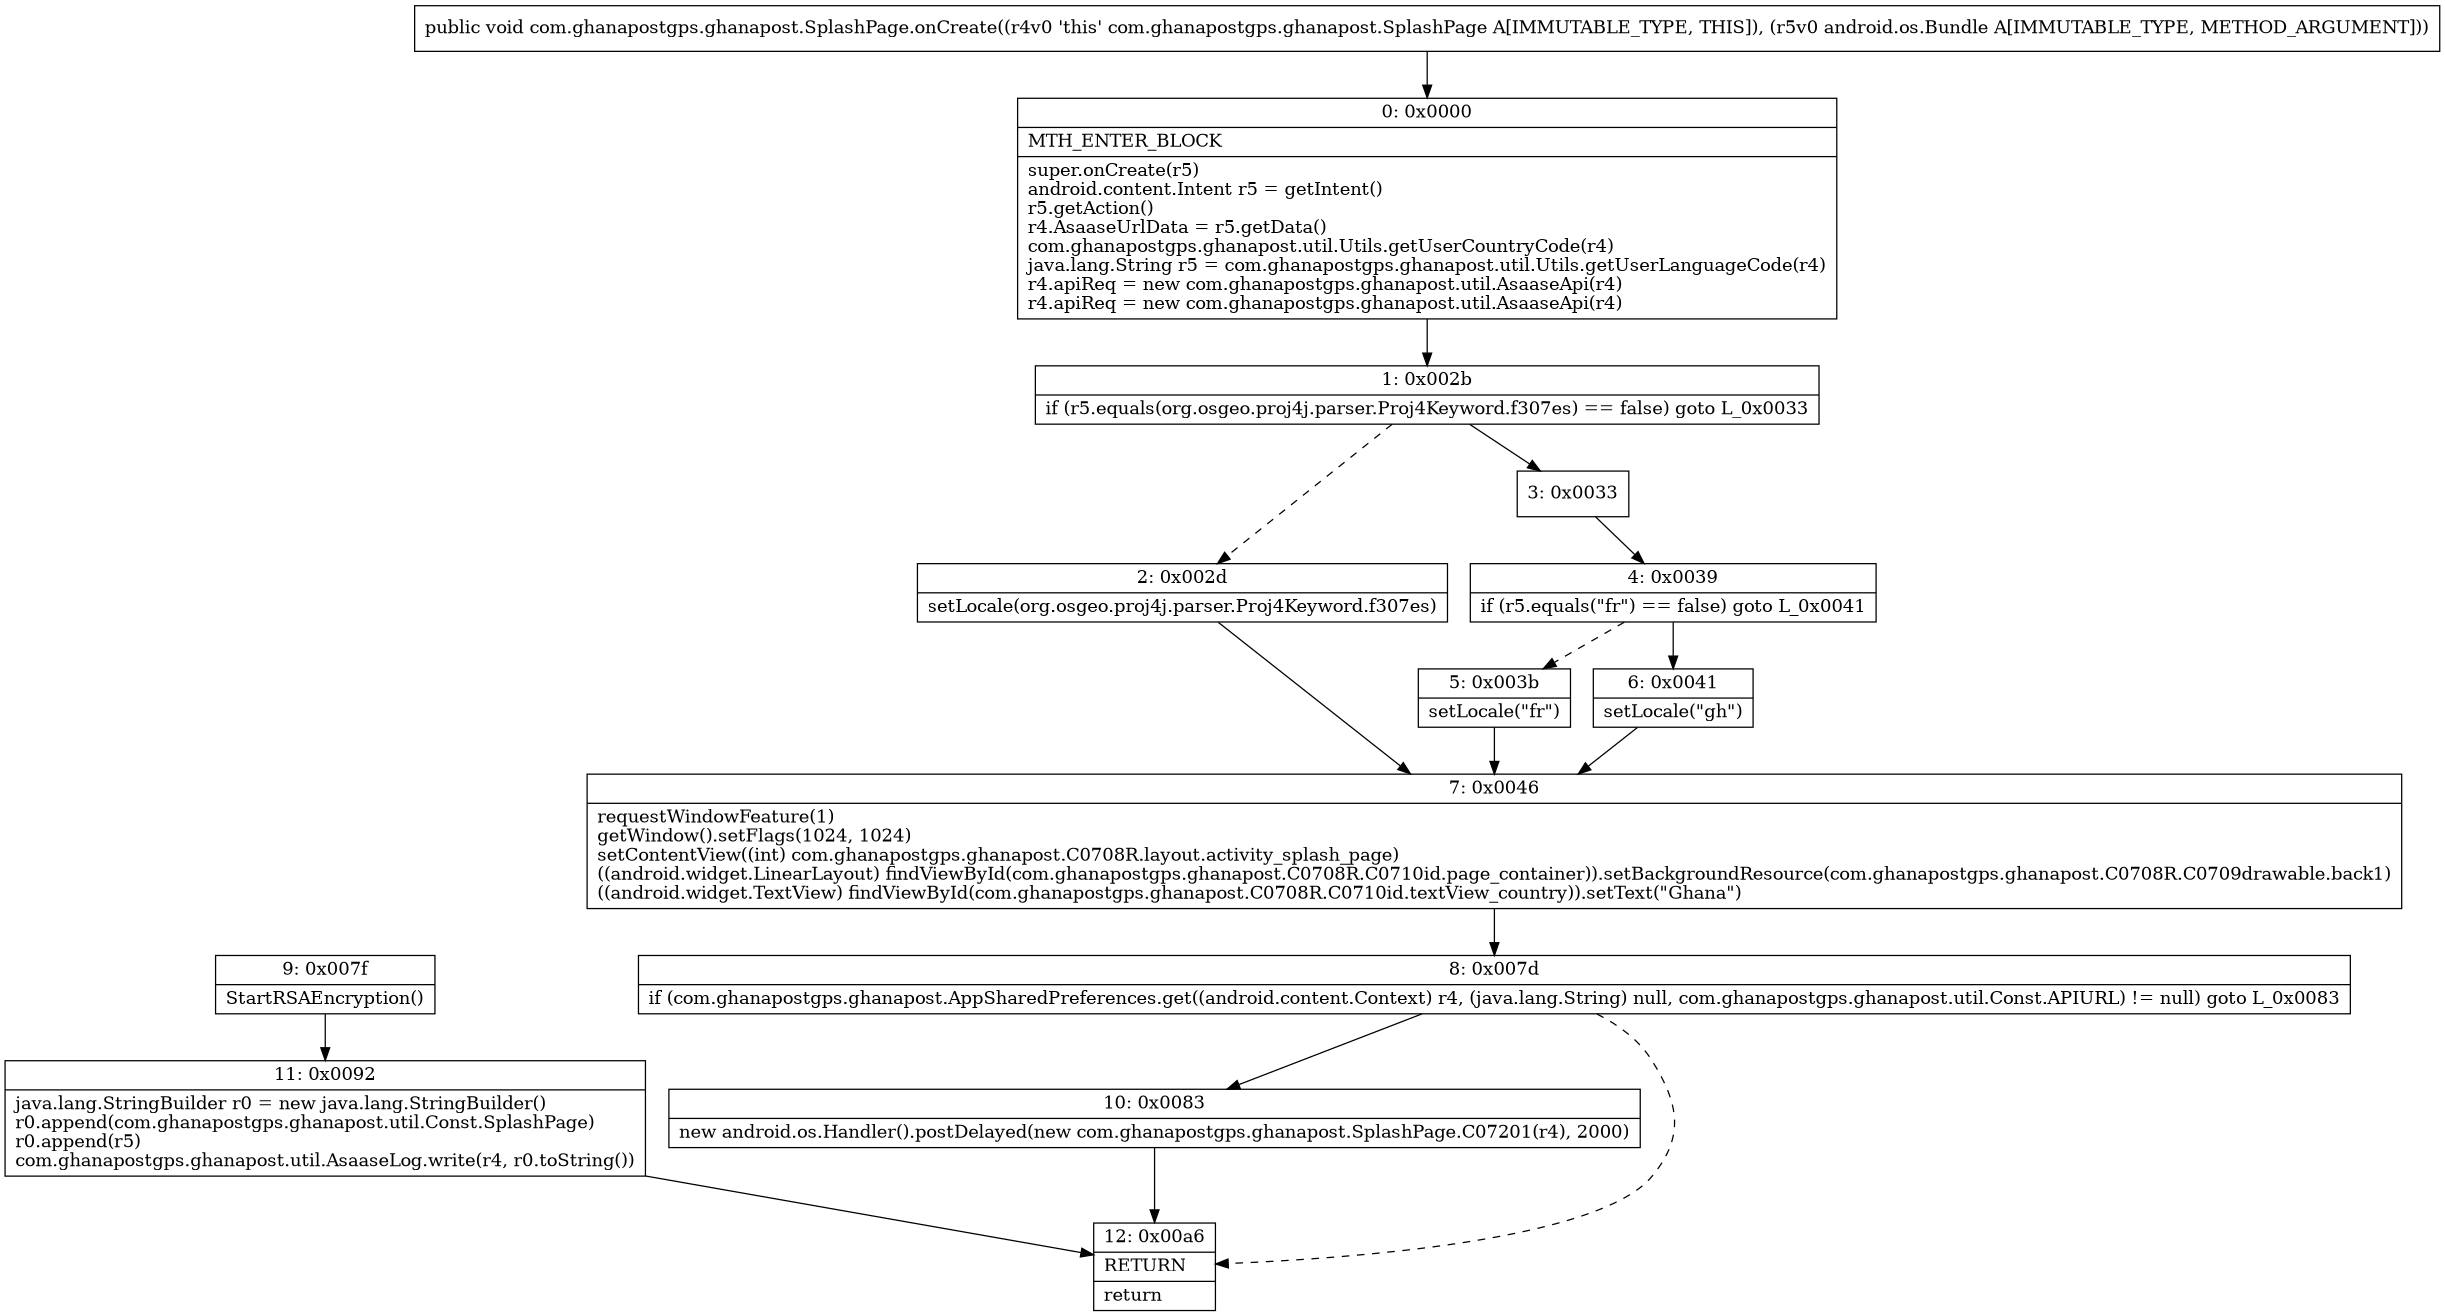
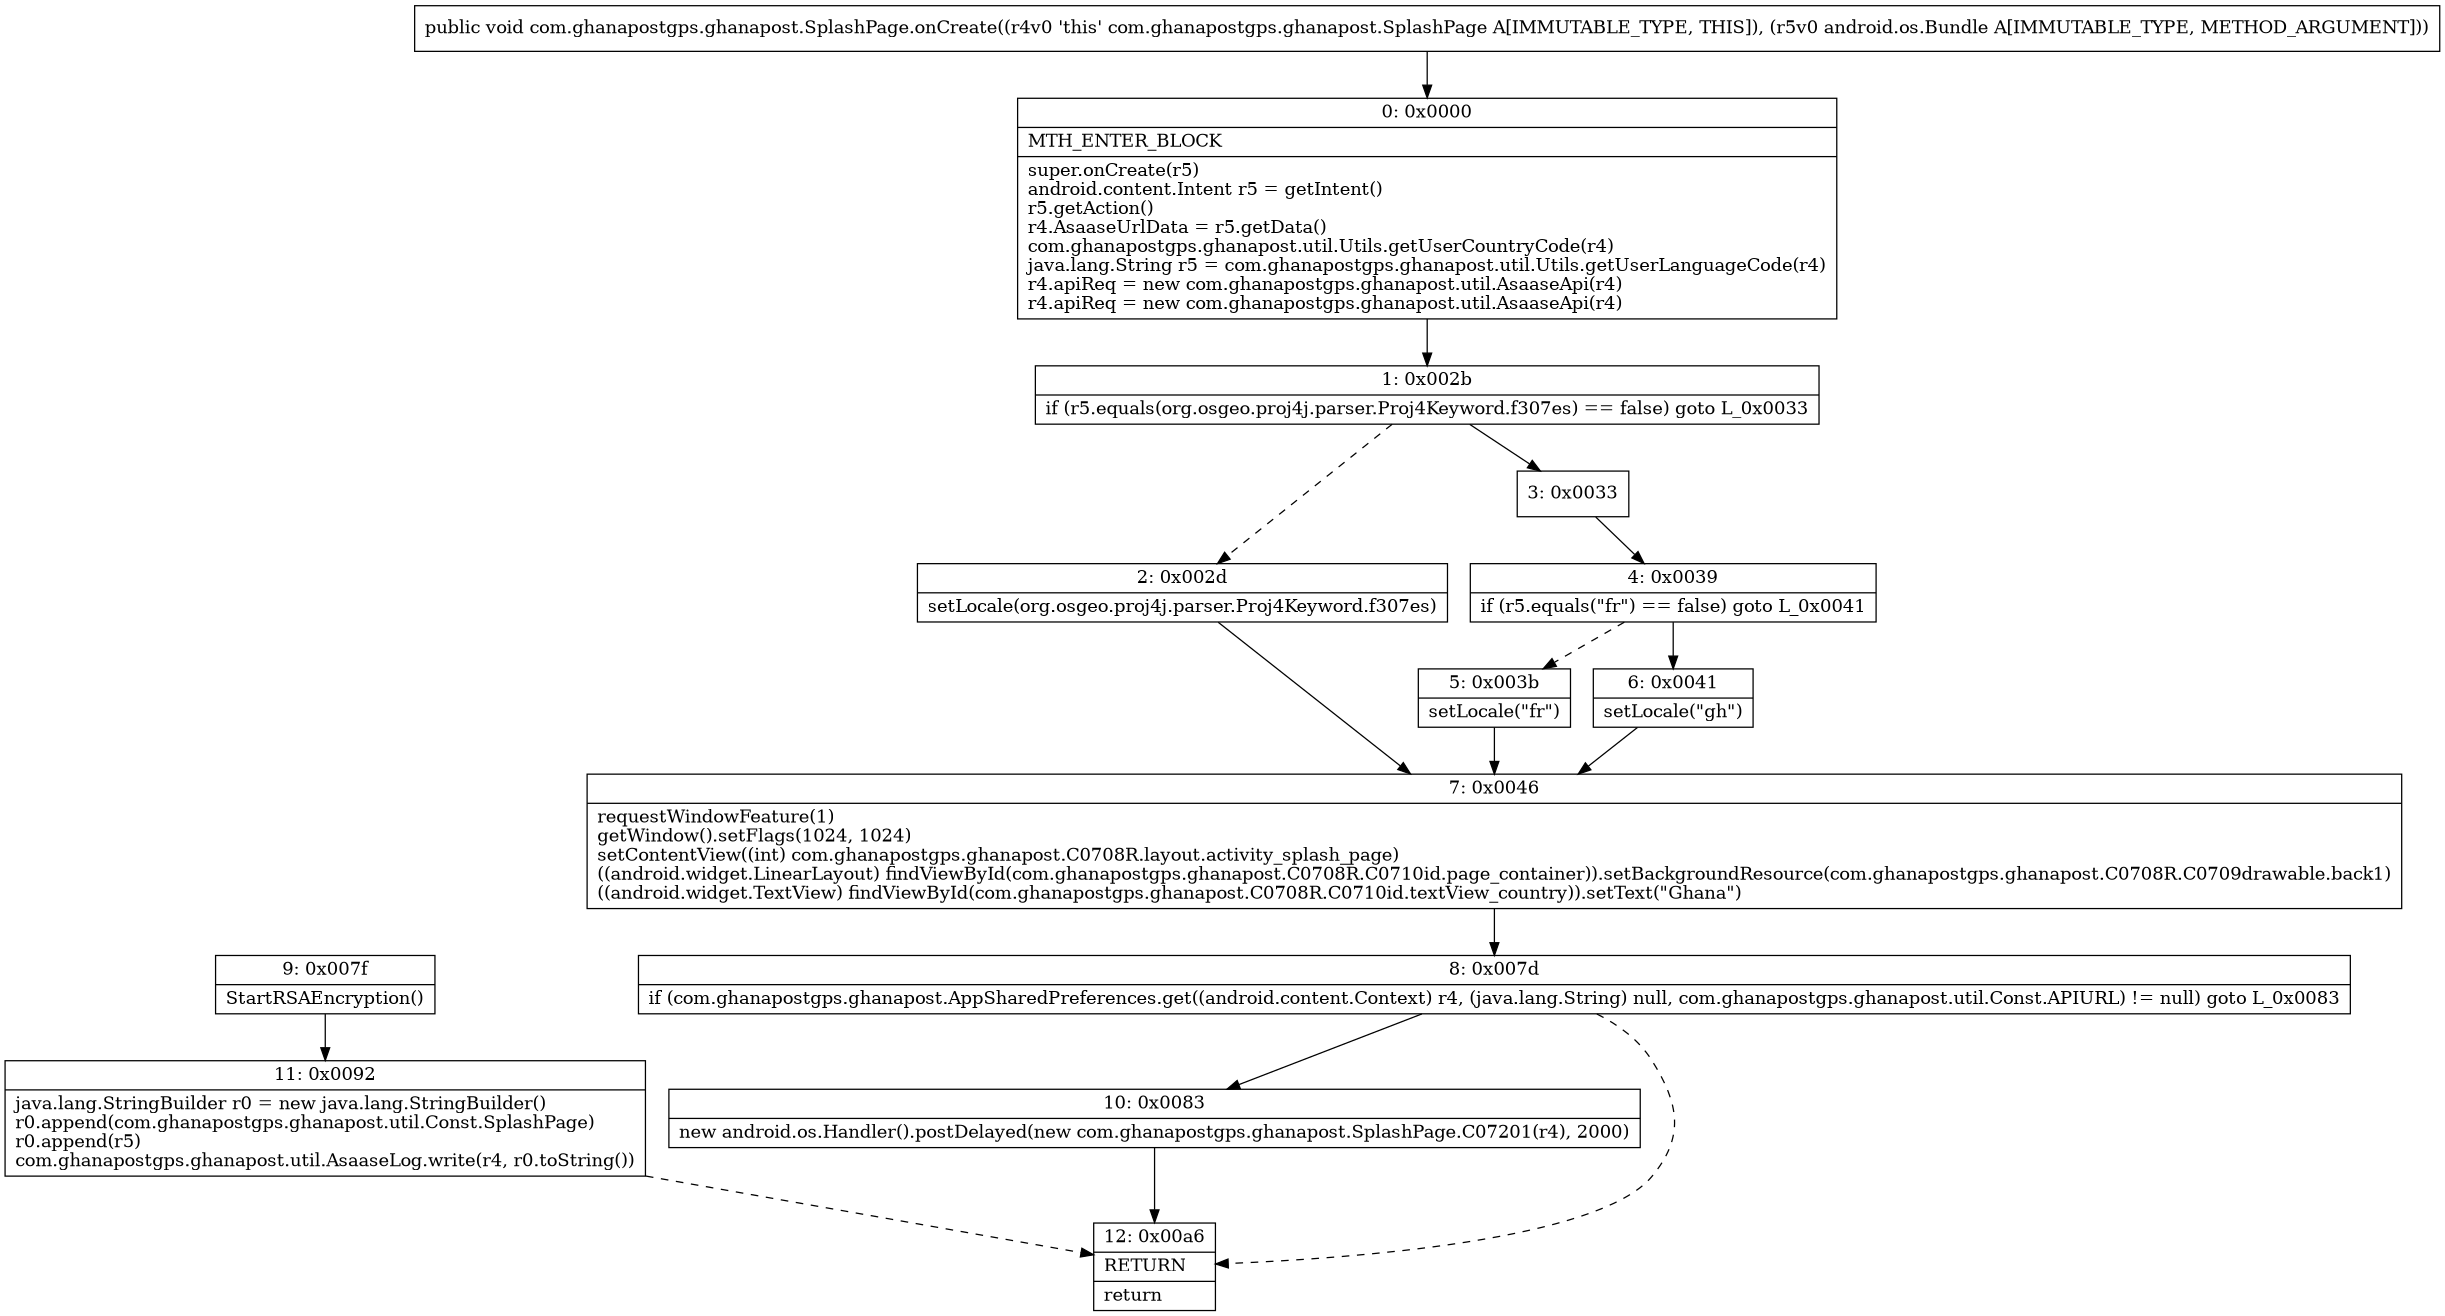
edge "11: 0x0092" -> "12: 0x00a6": style solid -> dashed
